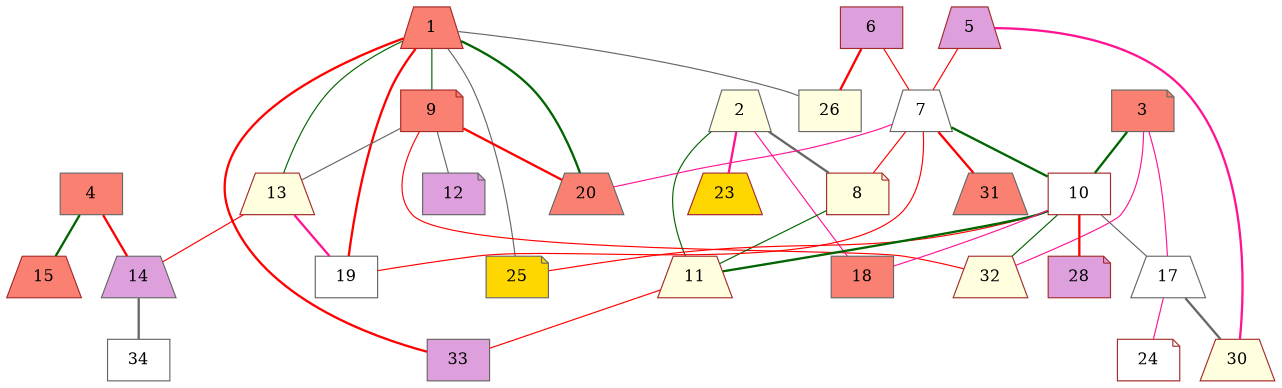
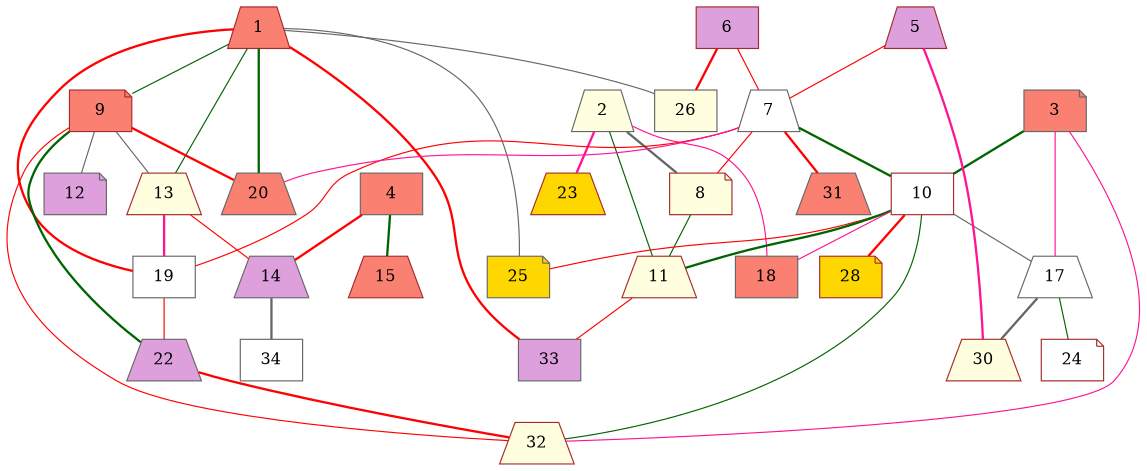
node "28": fillcolor plum -> gold
edge "17" -- "24": color deeppink -> darkgreen
node "22": added
